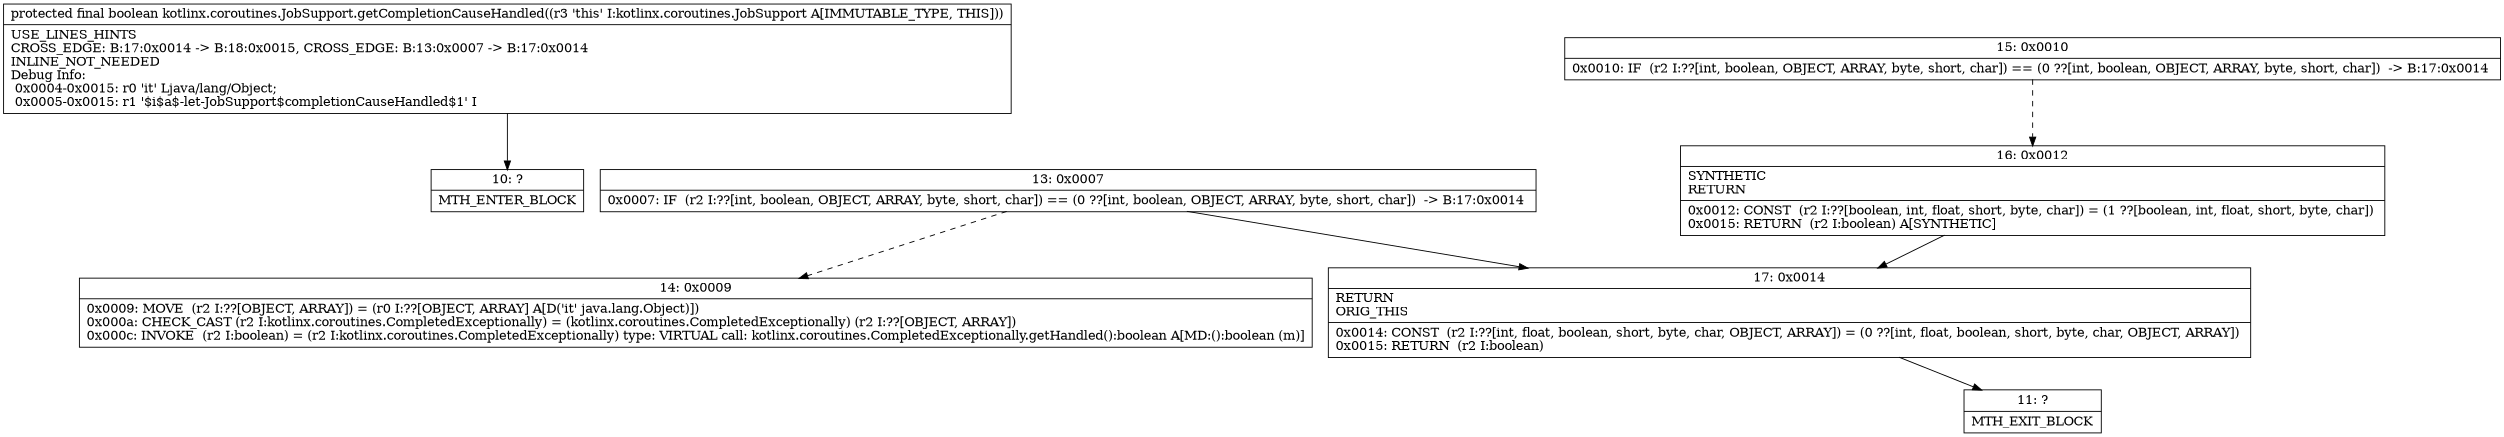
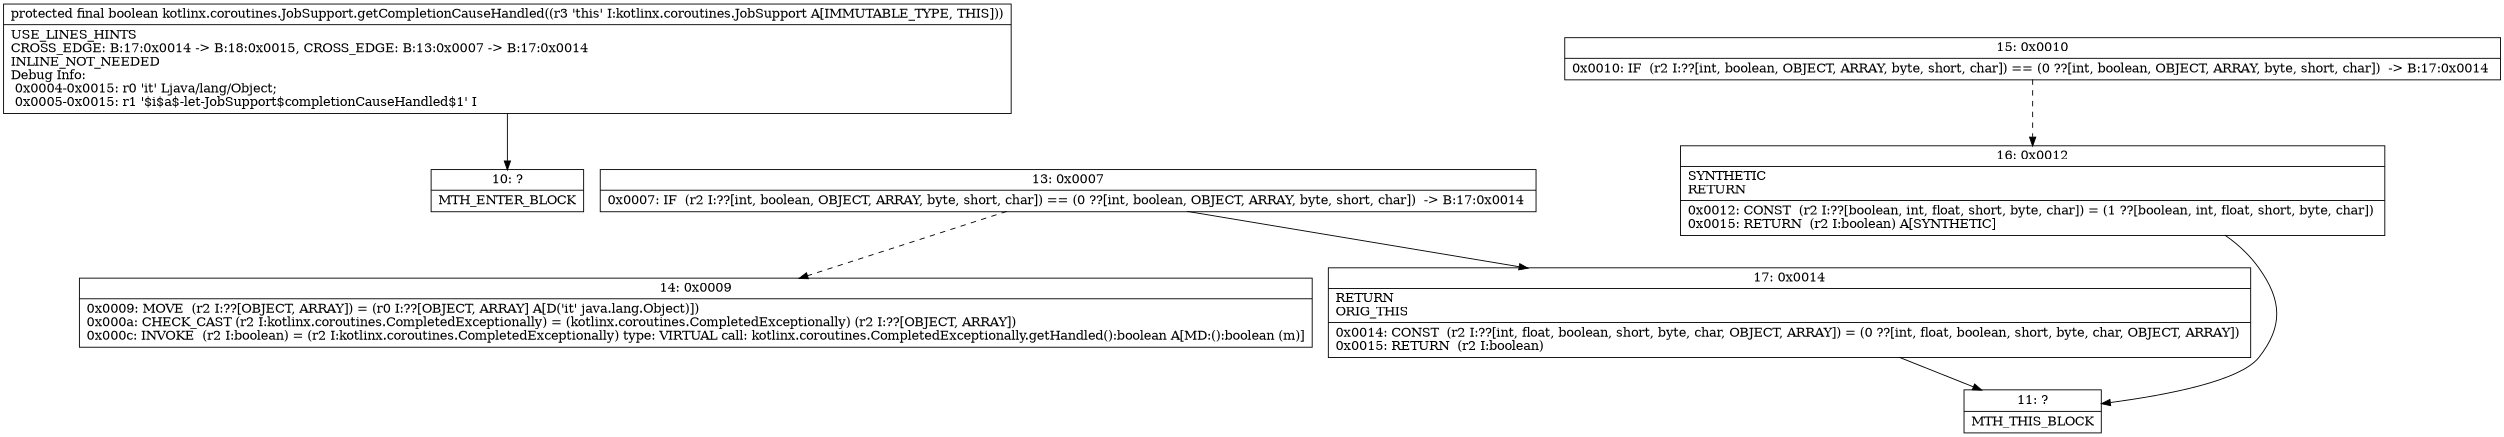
edge "16: 0x0012" -> "17: 0x0014": now "16: 0x0012" -> "11: ?"
node "11: ?": text "MTH_EXIT_BLOCK" -> "MTH_THIS_BLOCK"
